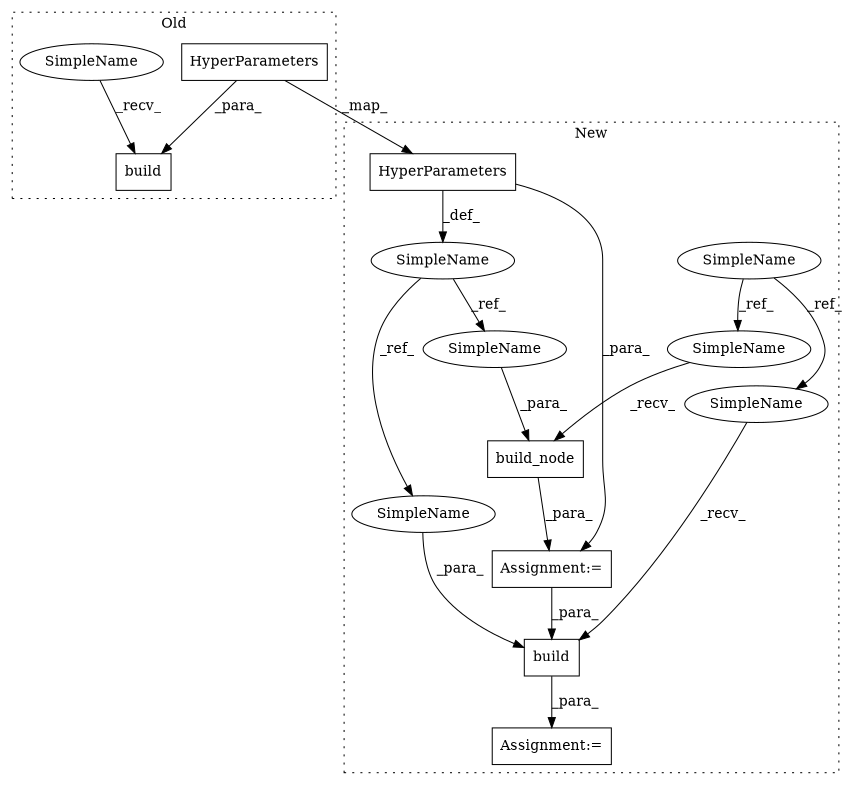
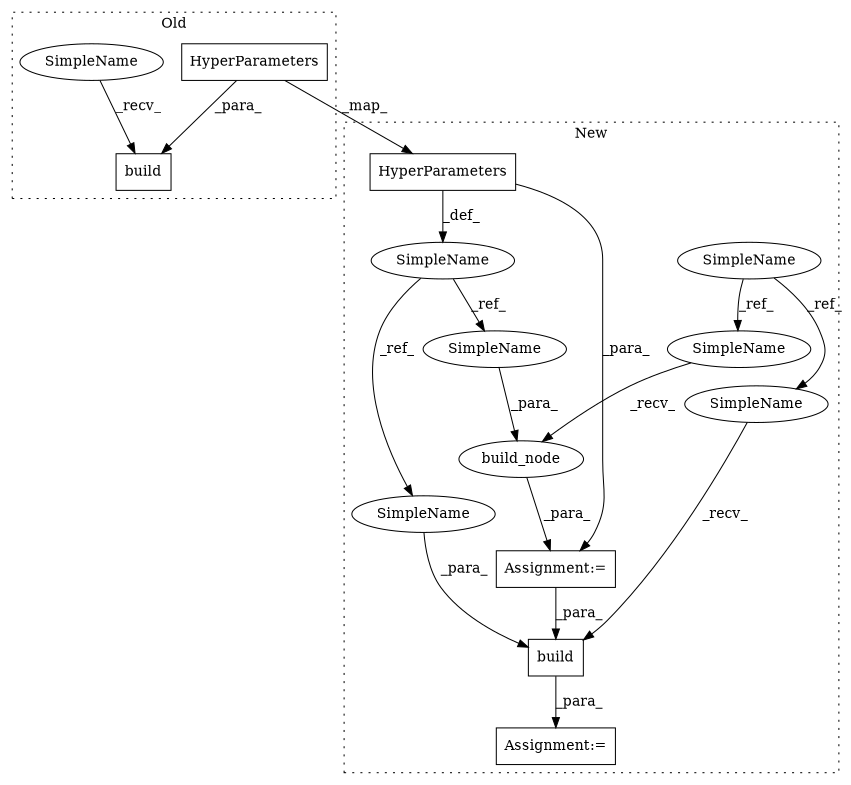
node "build_node": shape box -> ellipse
